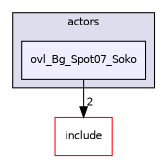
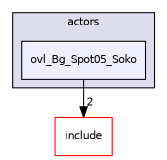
node "ovl_Bg_Spot07_Soko": label "ovl_Bg_Spot07_Soko" -> "ovl_Bg_Spot05_Soko"
